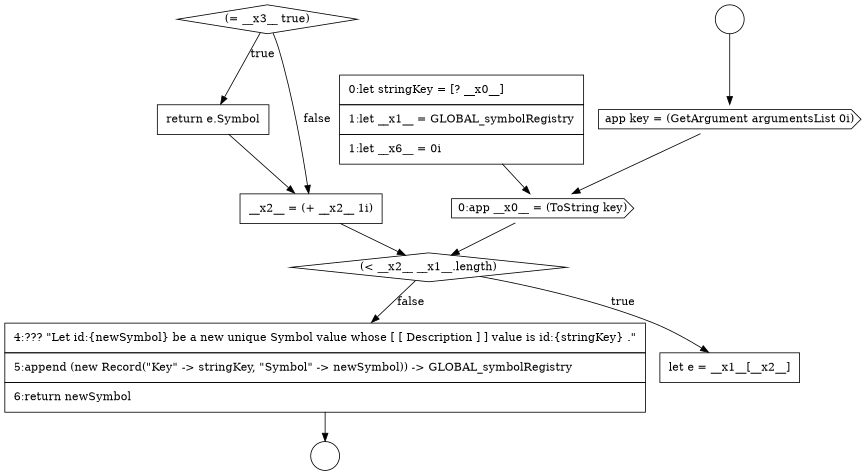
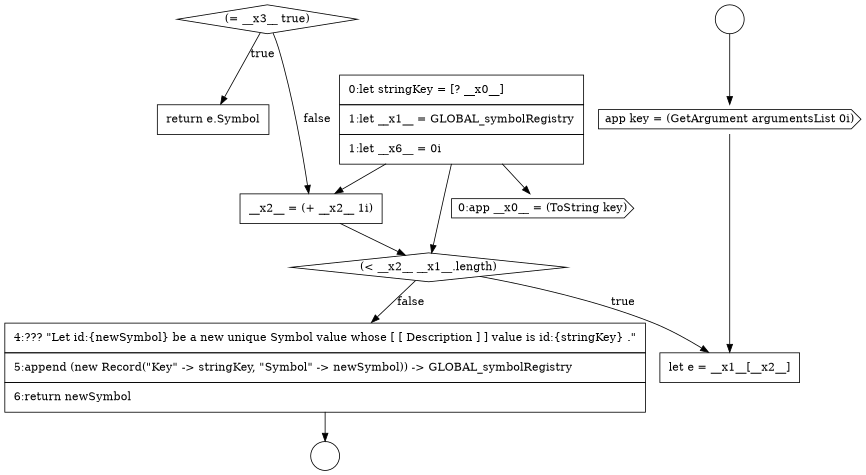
edge "return e.Symbol" -> "__x2__ = (+ __x2__ 1i)": now "0:let stringKey = [? __x0__]" -> "__x2__ = (+ __x2__ 1i)"
edge "app key = (GetArgument argumentsList 0i)" -> "0:app __x0__ = (ToString key)": now "app key = (GetArgument argumentsList 0i)" -> "let e = __x1__[__x2__]"
edge "0:app __x0__ = (ToString key)" -> "(< __x2__ __x1__.length)": now "0:let stringKey = [? __x0__]" -> "(< __x2__ __x1__.length)"
